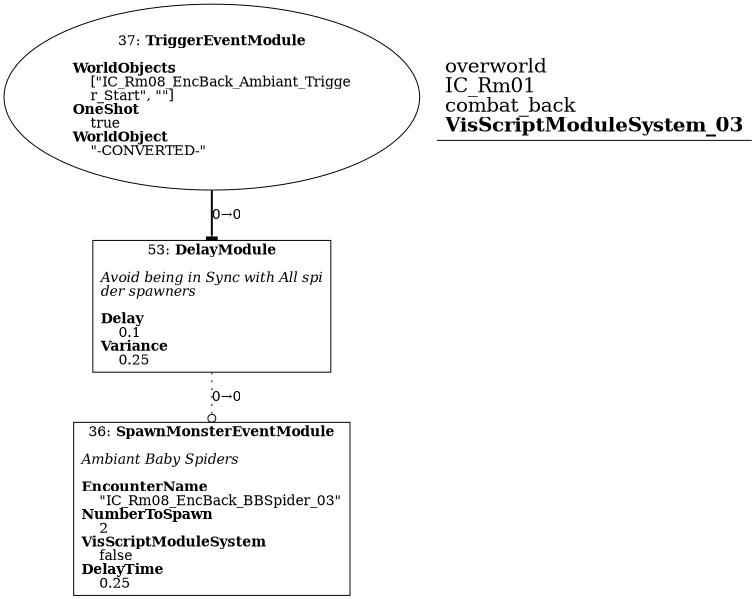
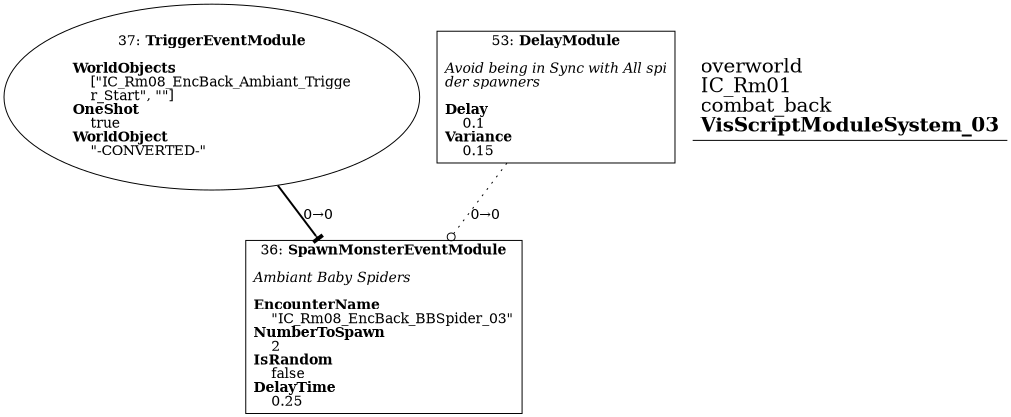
edge "37:" -> "53:": now "37:" -> "36:"
node "53:": text "0.25" -> "0.15"
node "36:": text "VisScriptModuleSystem" -> "IsRandom"
